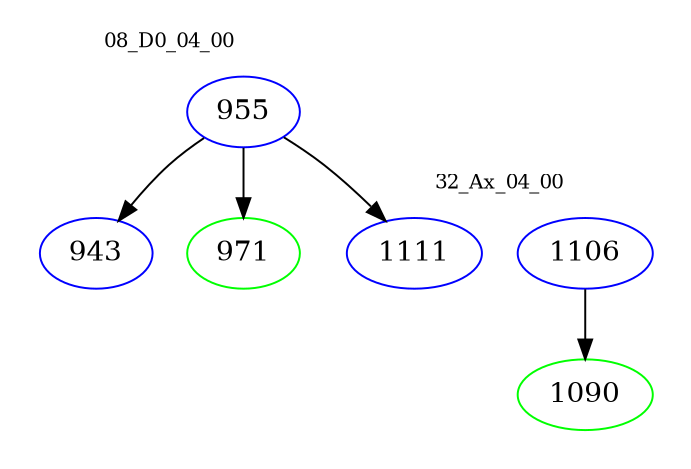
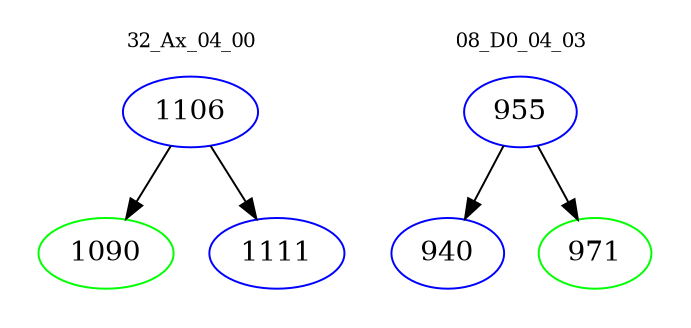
cluster "08_D0_04_00": label "08_D0_04_00" -> "08_D0_04_03"
edge "955" -> "1111": now "1106" -> "1111"
node "943": label "943" -> "940"
